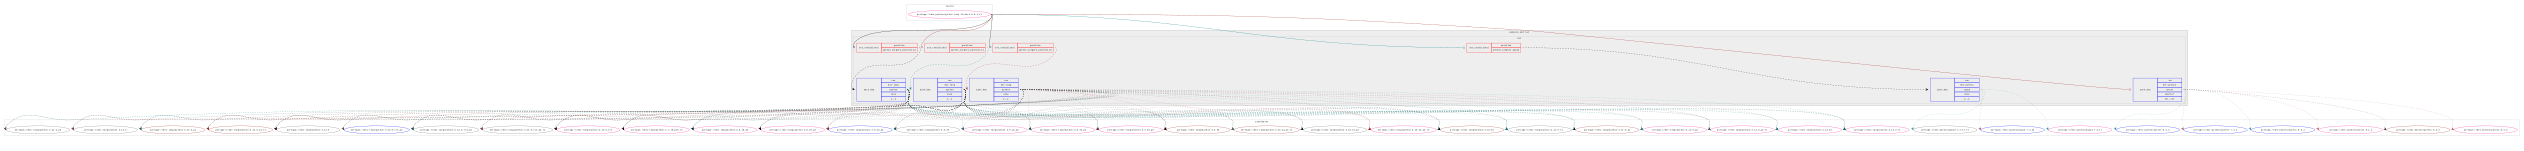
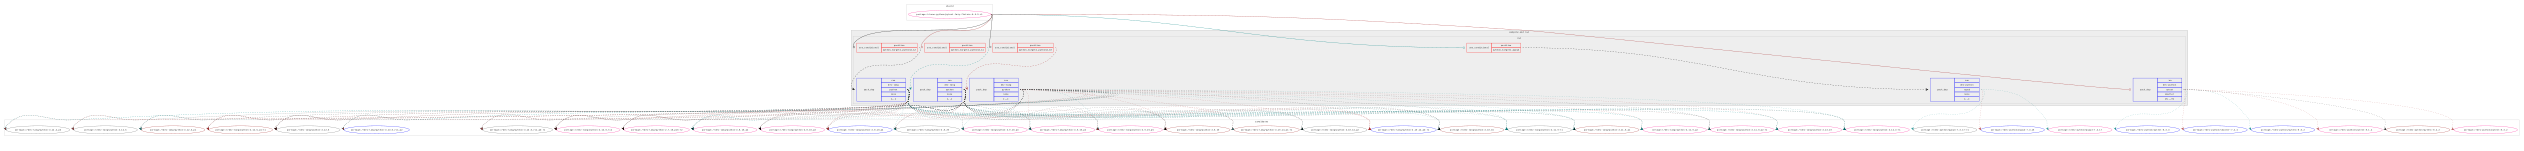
node "portage://dev-python/pytest-lazy-fixture-0.6.3-r1": label "portage://dev-python/pytest-lazy-fixture-0.6.3-r1" -> "portage://none-python/pytest-lazy-fixture-0.6.3-r1"
node "portage://dev-lang/python-3.13.0_rc1_p3": removed
node "portage://dev-lang/python-3.10.14_p3-r1": color deeppink -> blue
node "portage://dev-python/pytest-7.4.4": label "portage://dev-python/pytest-7.4.4" -> "portage://dev-python/smaller-7.4.4"
